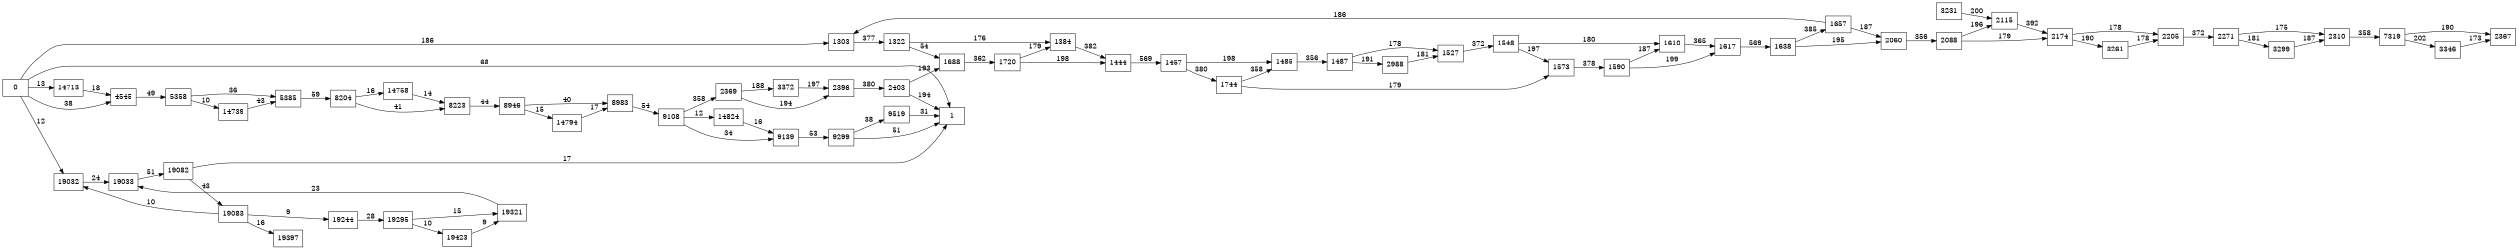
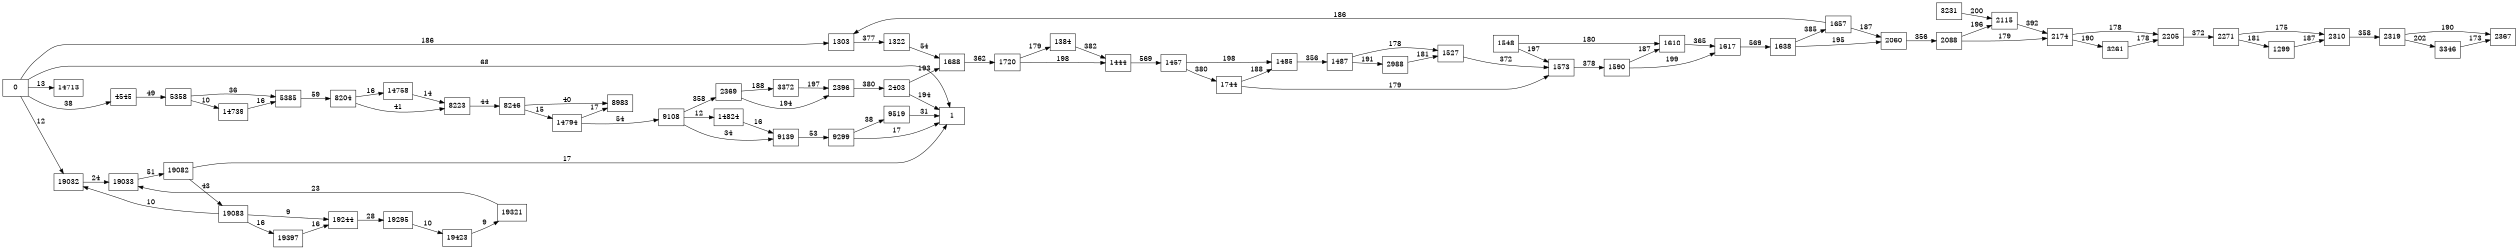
node "7319": label "7319" -> "2319"
edge "1322" -> "1384": removed, label "176"
edge "1527" -> "1548": now "1527" -> "1573"
node "3299": label "3299" -> "1299"
edge "1744" -> "1485": label "358" -> "188"
edge "14713" -> "4545": removed, label "18"
edge "14739" -> "5385": label "43" -> "16"
node "8946": label "8946" -> "8246"
edge "8983" -> "9108": now "14794" -> "9108"
edge "9299" -> "1": label "51" -> "17"
edge "19295" -> "19321": removed, label "15"
edge "19397" -> "19244": added, label "16"
